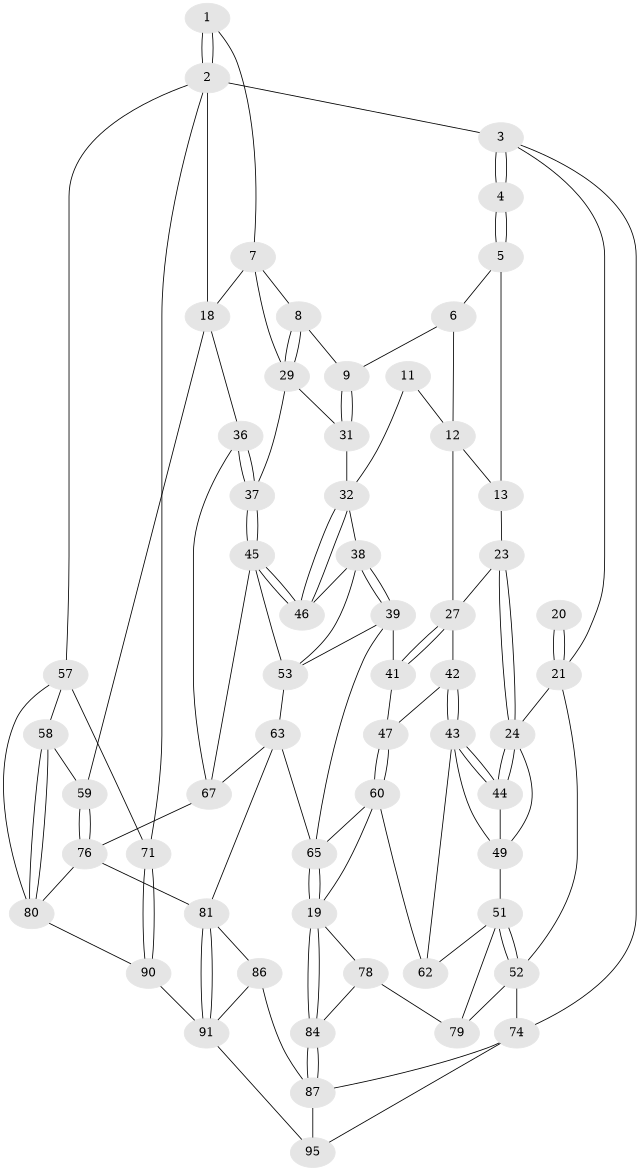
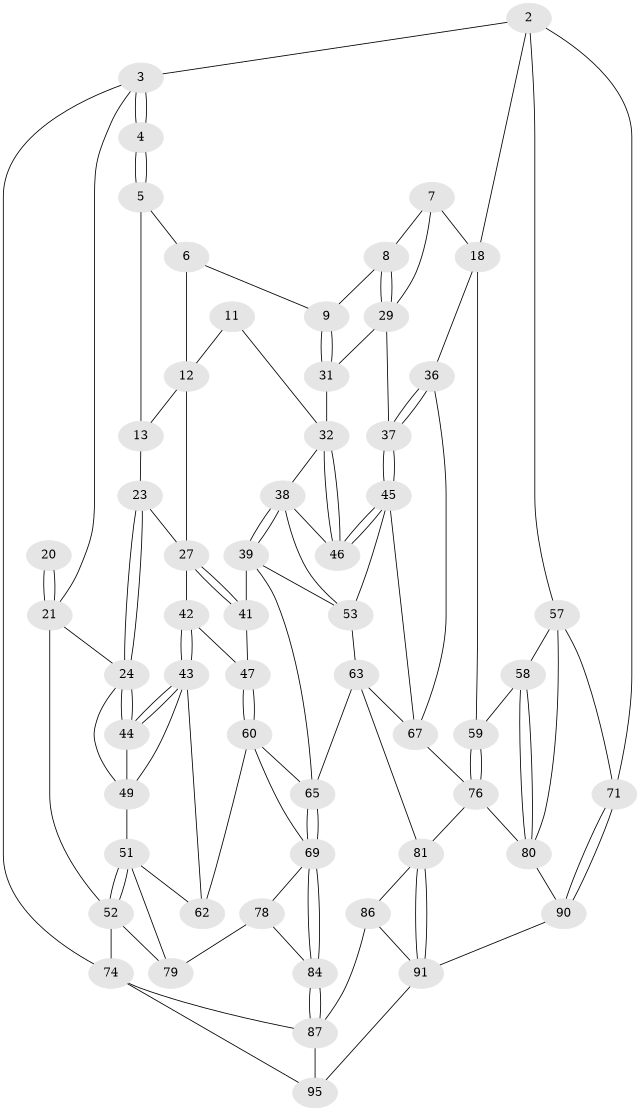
node "1": removed
node "19": label "19" -> "69"
